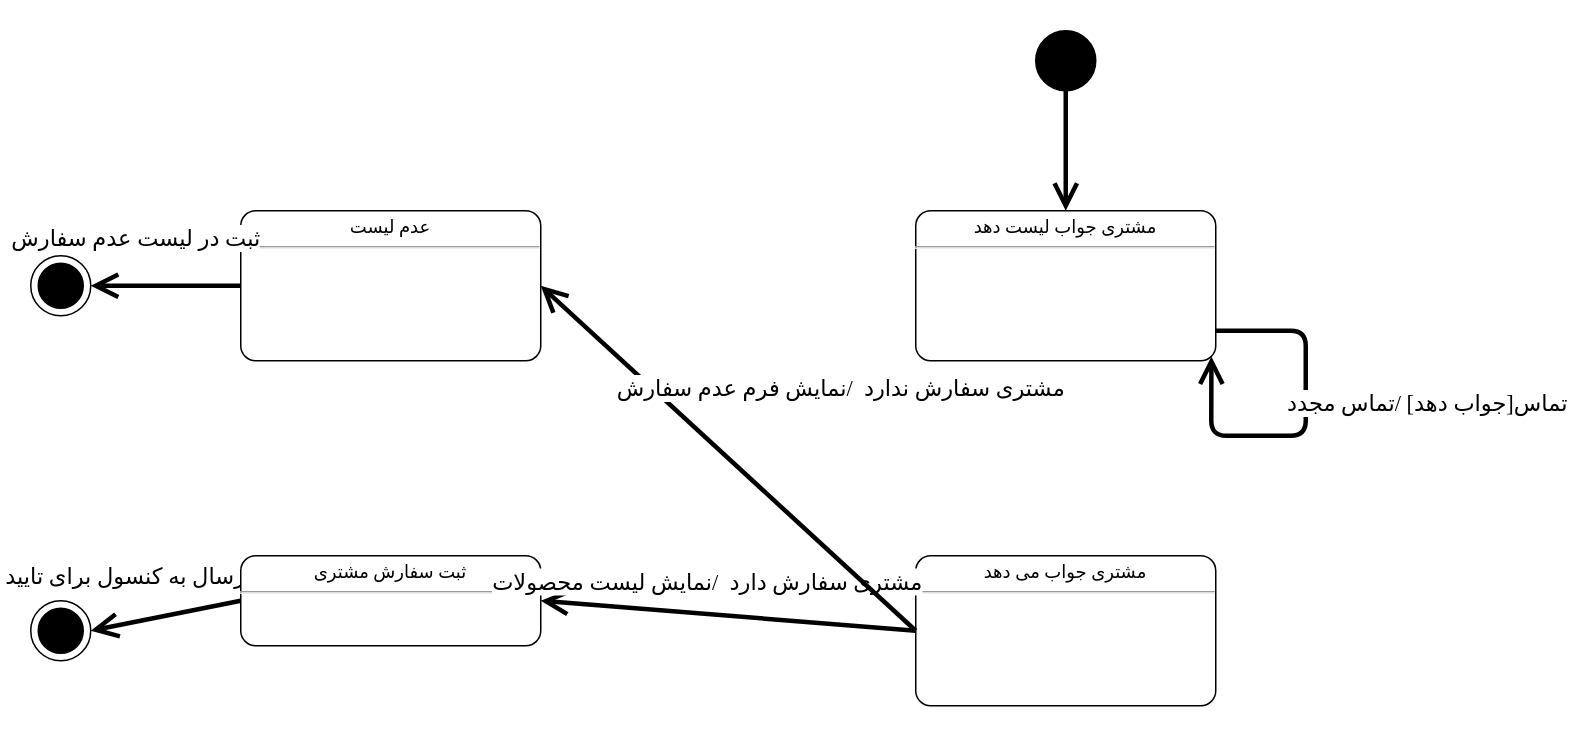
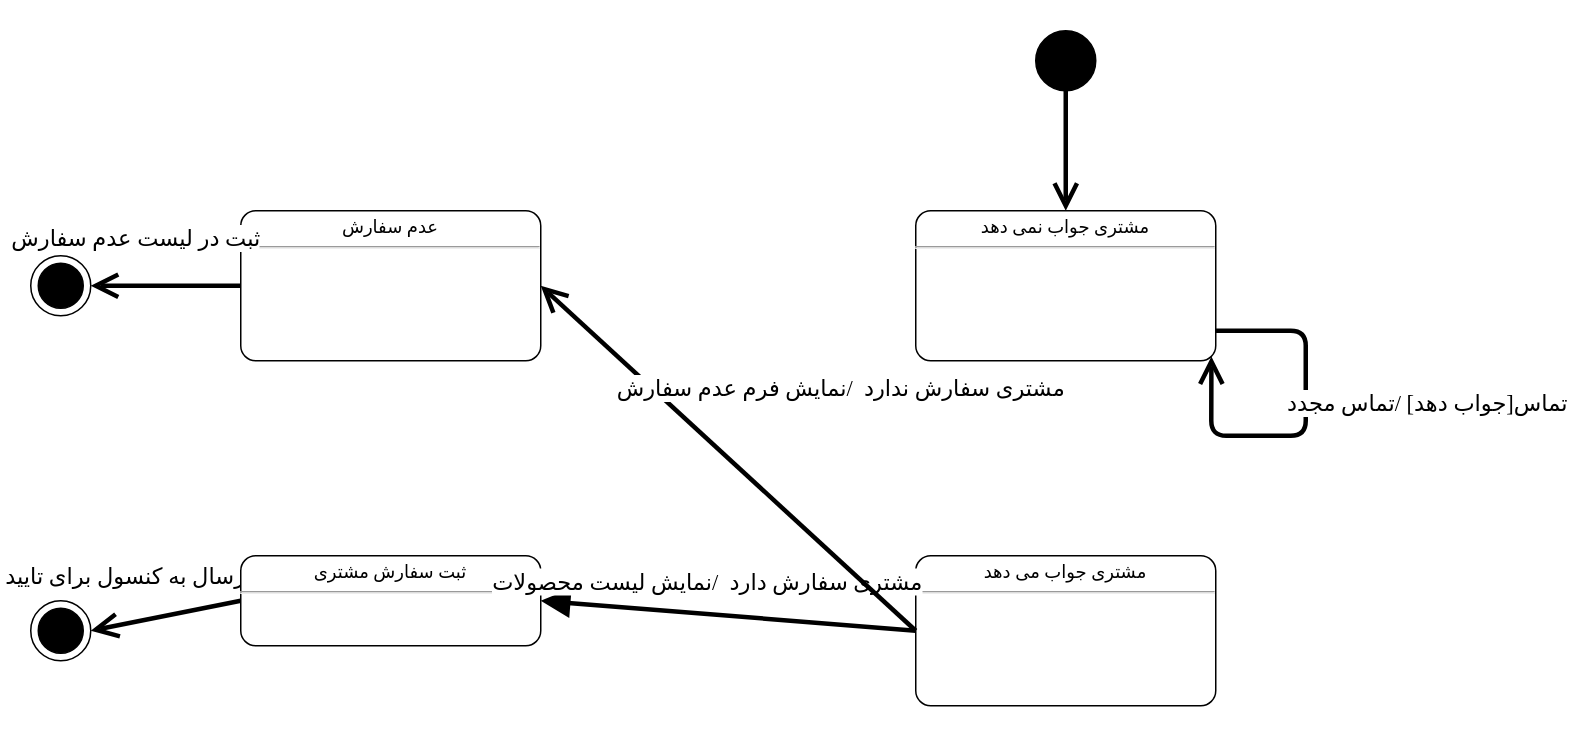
node "عدم لیست": label "عدم لیست" -> "عدم سفارش"
node "مشتری جواب لیست دهد": label "مشتری جواب لیست دهد" -> "مشتری جواب نمی دهد"
edge "مشتری جواب می دهد" -> "ثبت سفارش مشتری": arrowhead open -> block
